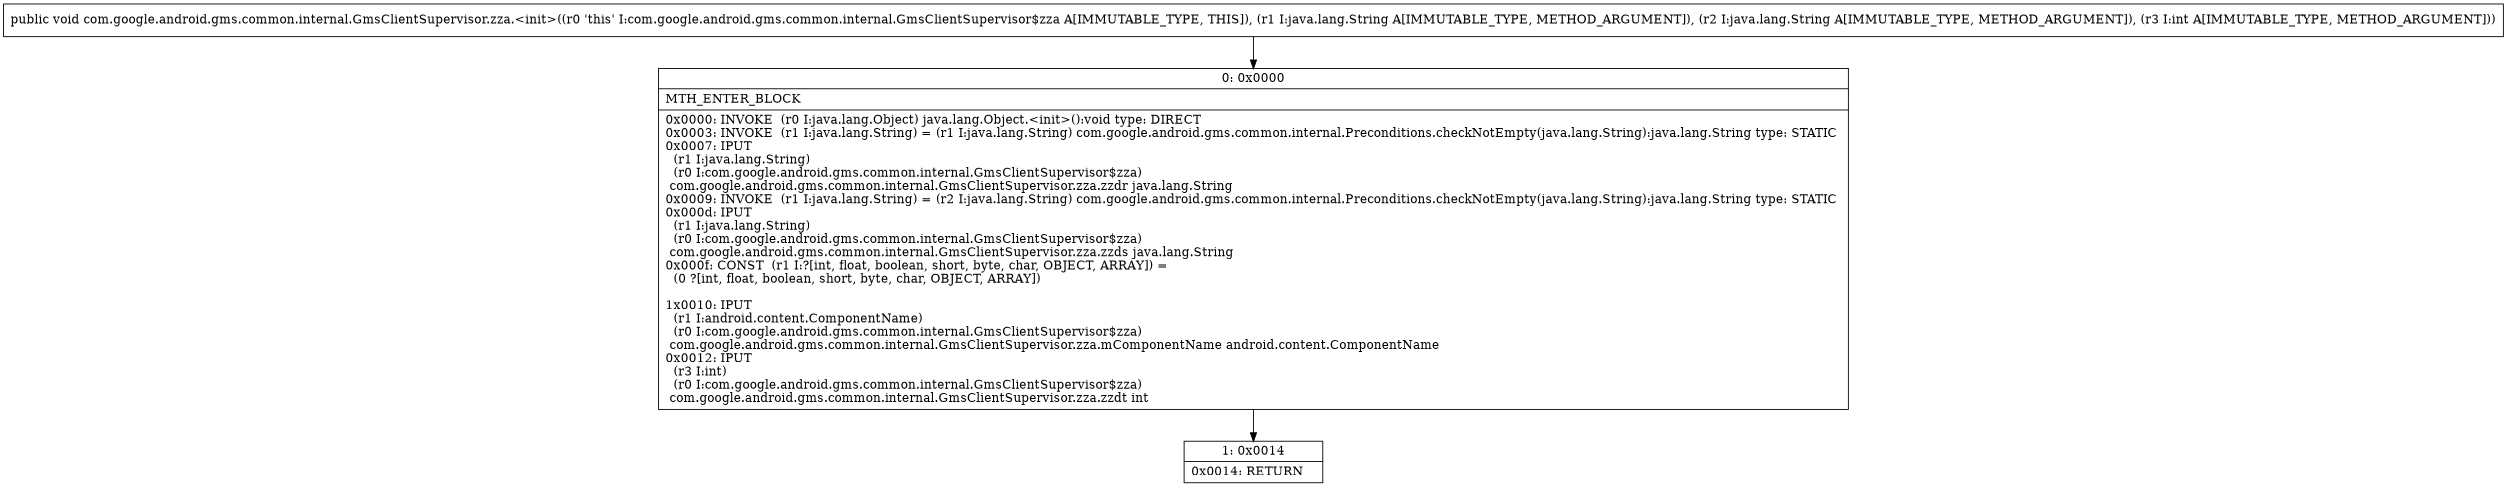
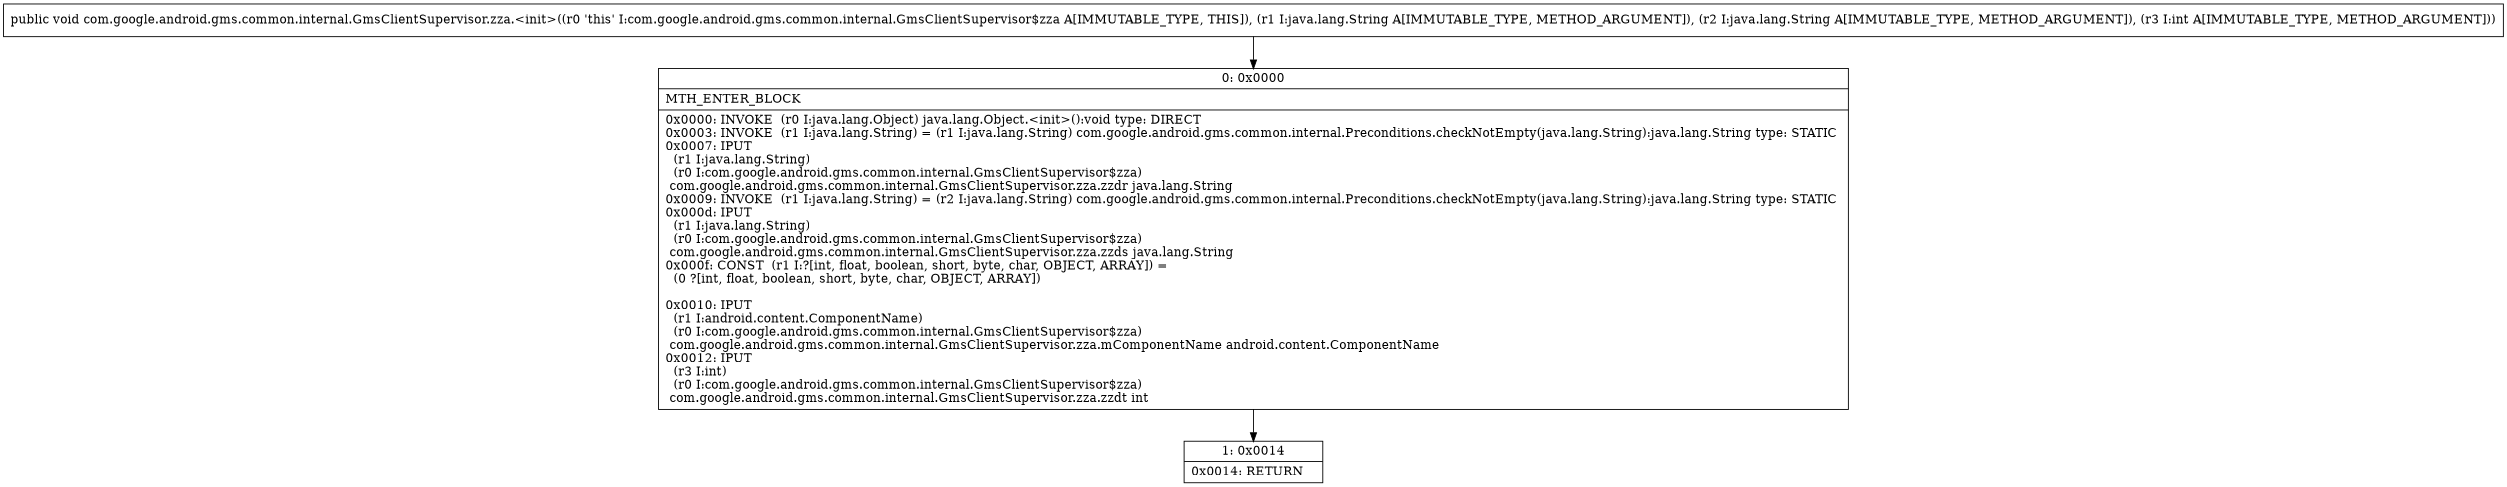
node "0: 0x0000": text "1x0010: IPUT" -> "0x0010: IPUT"
